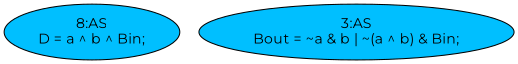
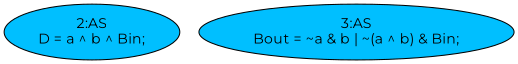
node "8:AS D = a ^ b ^ Bin;": label "8:AS D = a ^ b ^ Bin;" -> "2:AS D = a ^ b ^ Bin;"
